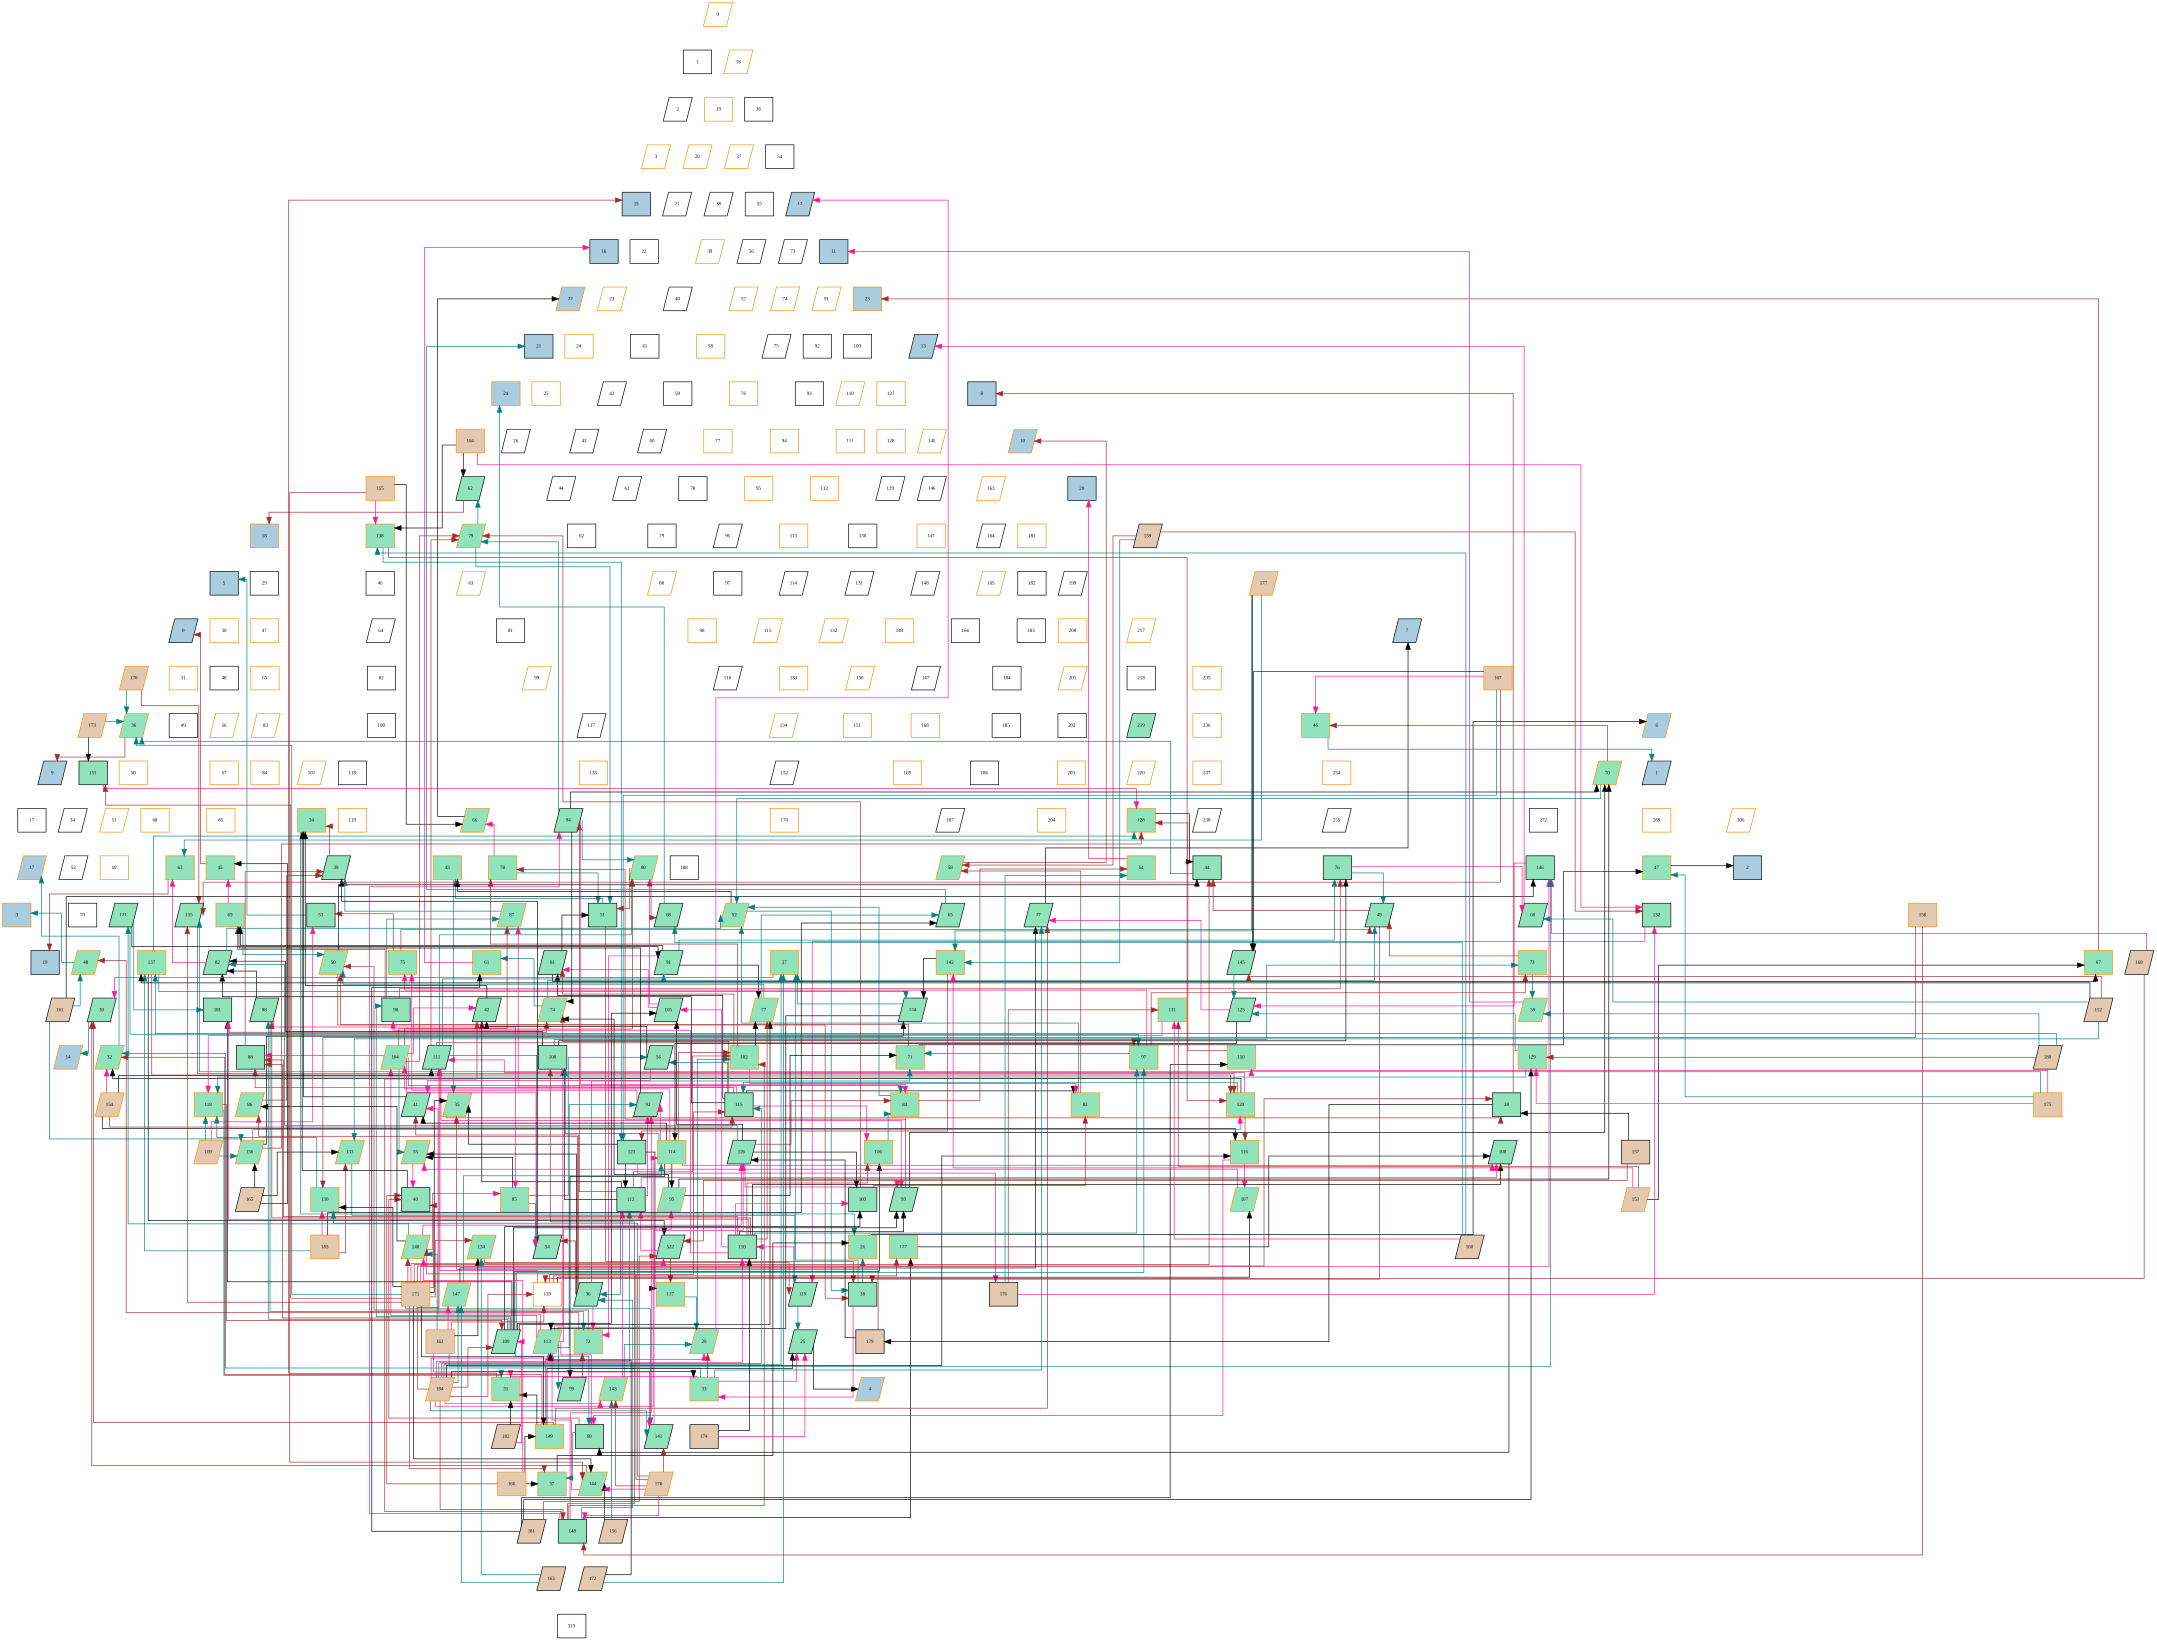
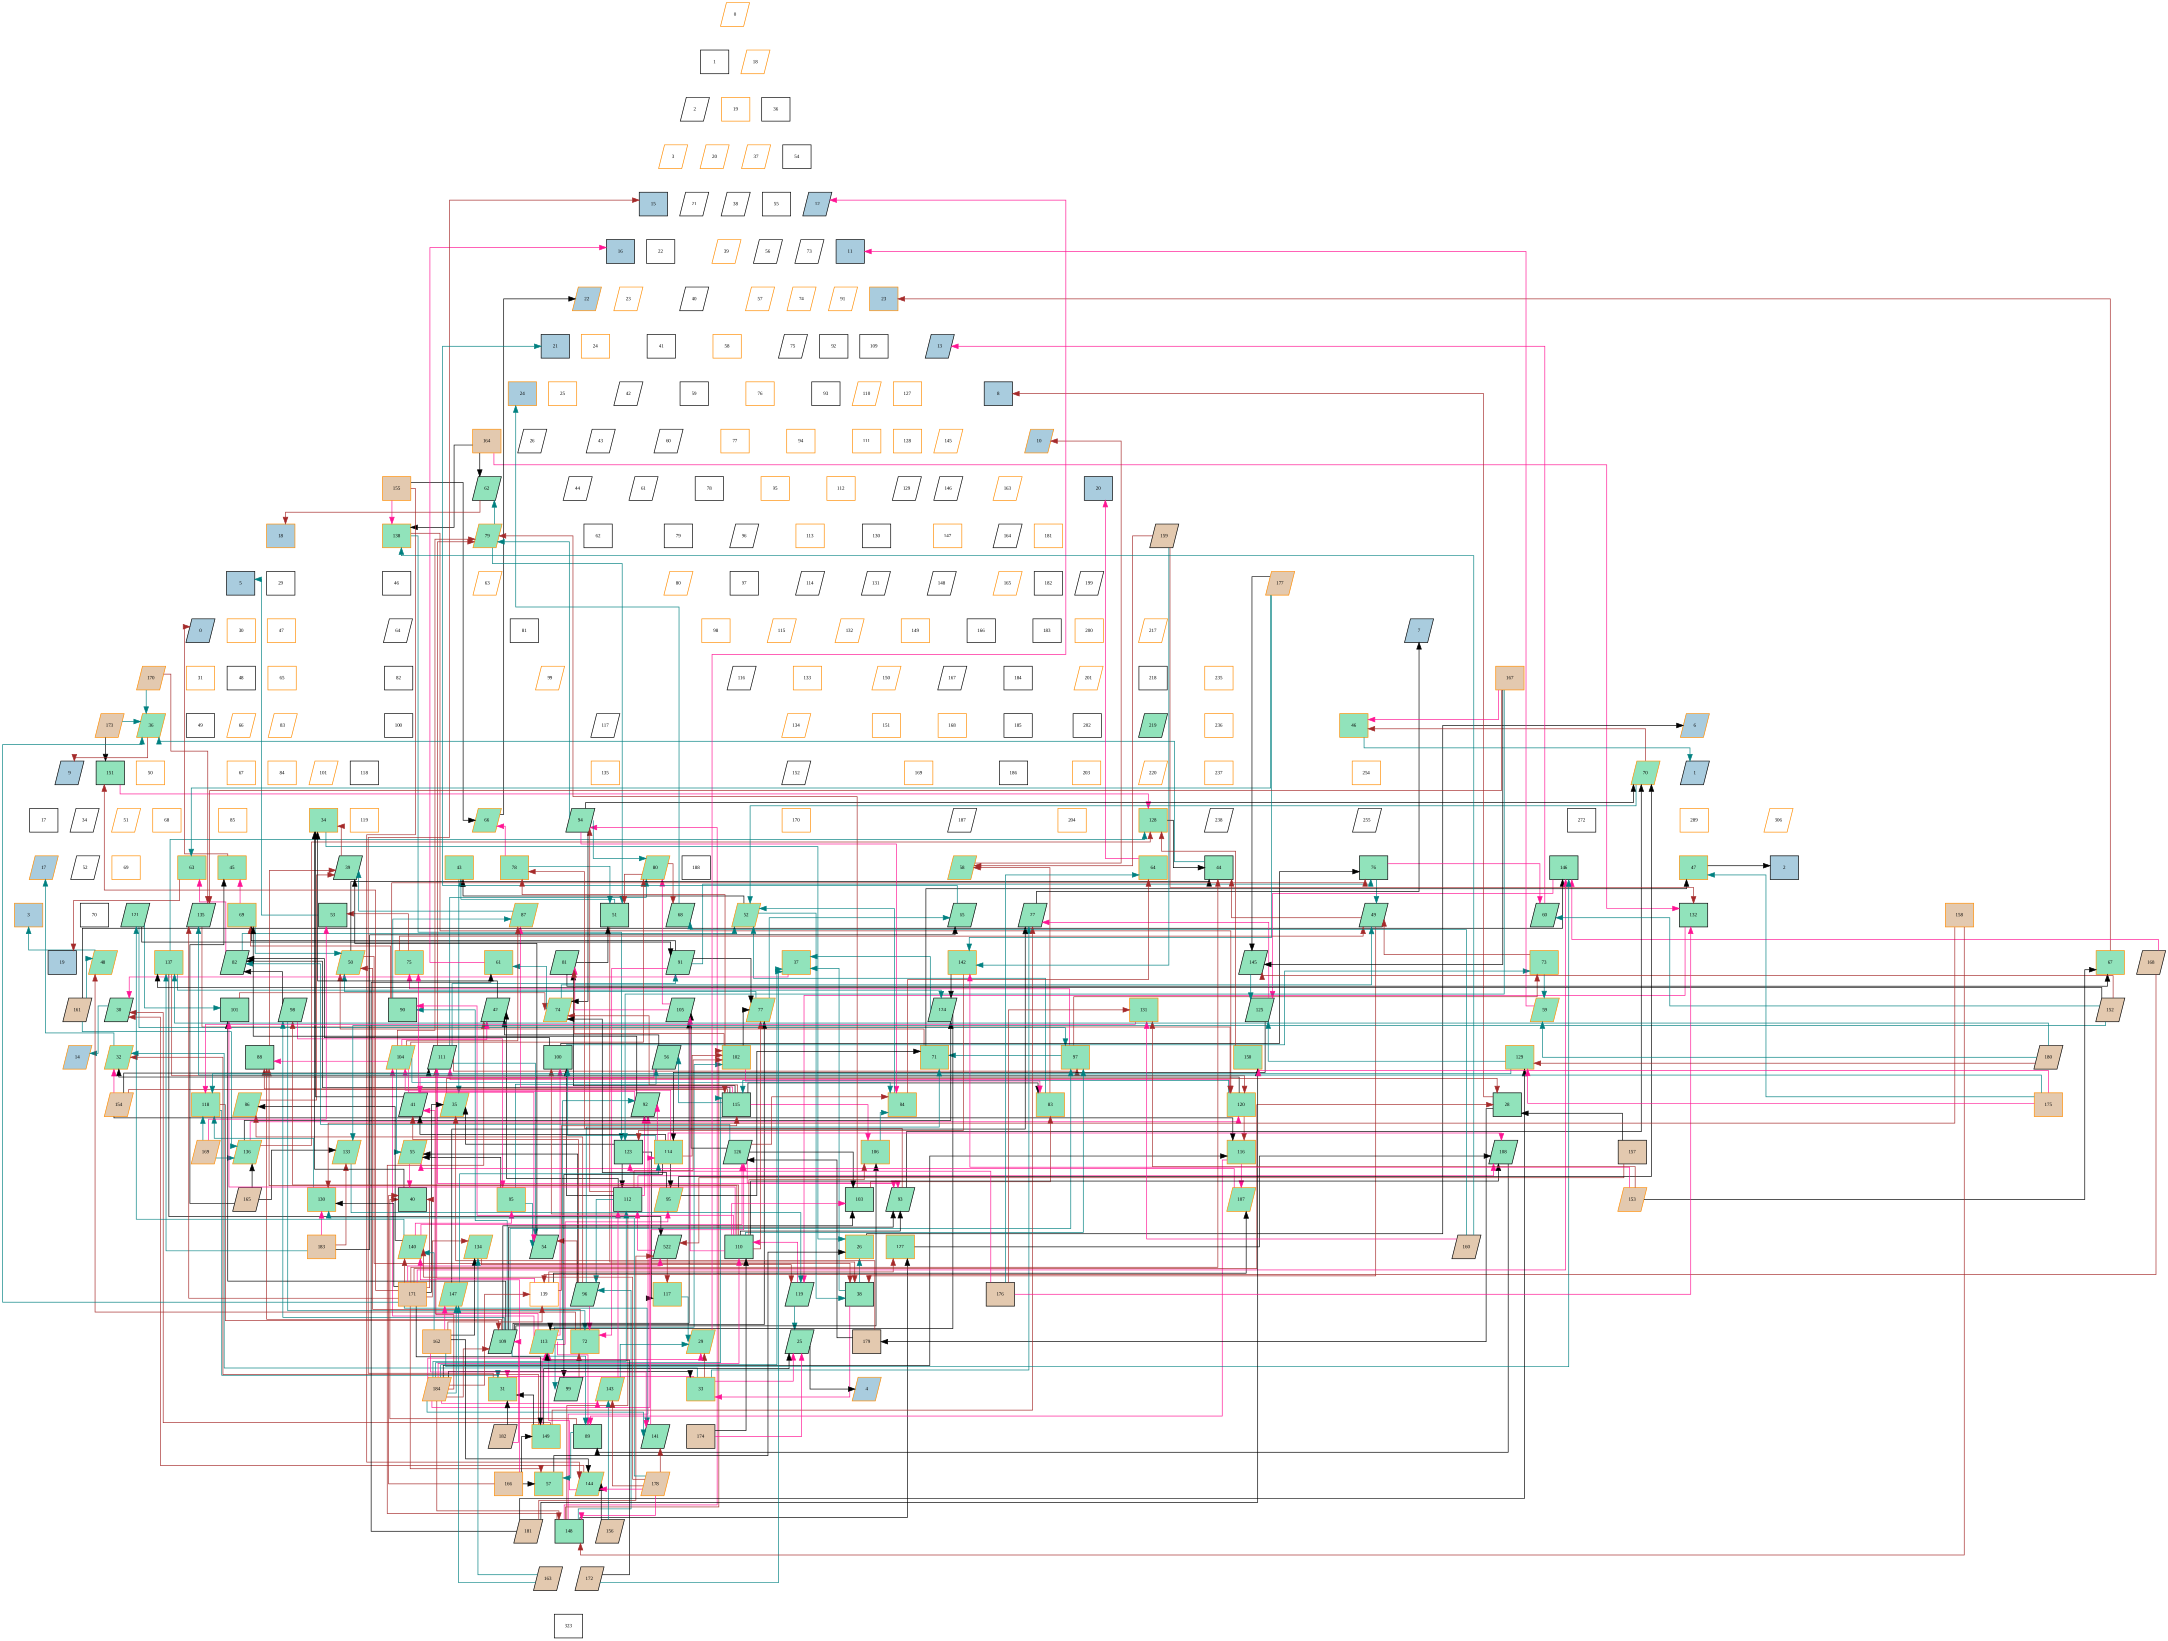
edge "123" -> "176": reversed
edge "171" -> "144": now "162" -> "144"
